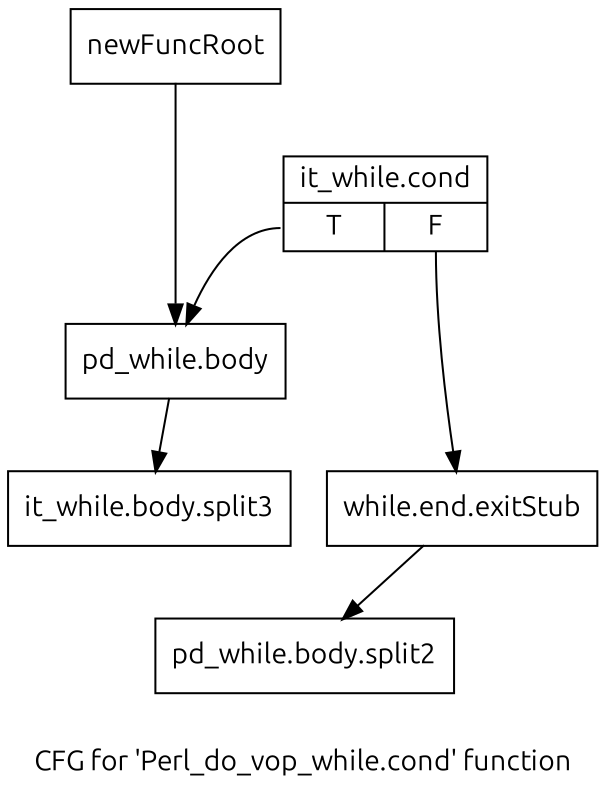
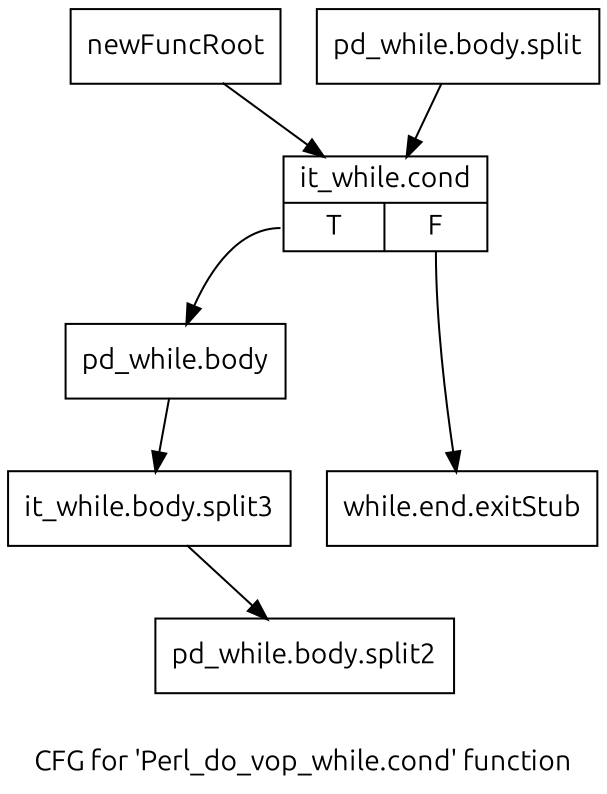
node "pd_while.body.split": added
edge "newFuncRoot" -> "pd_while.body": now "newFuncRoot" -> "it_while.cond"
edge "while.end.exitStub" -> "pd_while.body.split2": now "it_while.body.split3" -> "pd_while.body.split2"
